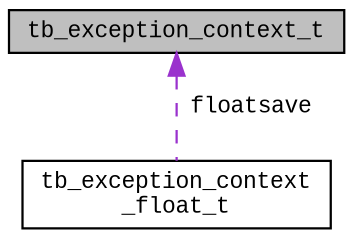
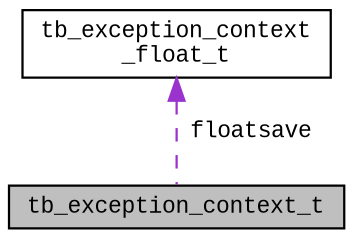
edge "tb_exception_context _float_t" -> "tb_exception_context_t": reversed
